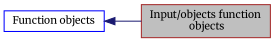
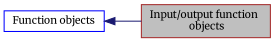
node "Input/objects function objects": label "Input/objects function objects" -> "Input/output function objects"
